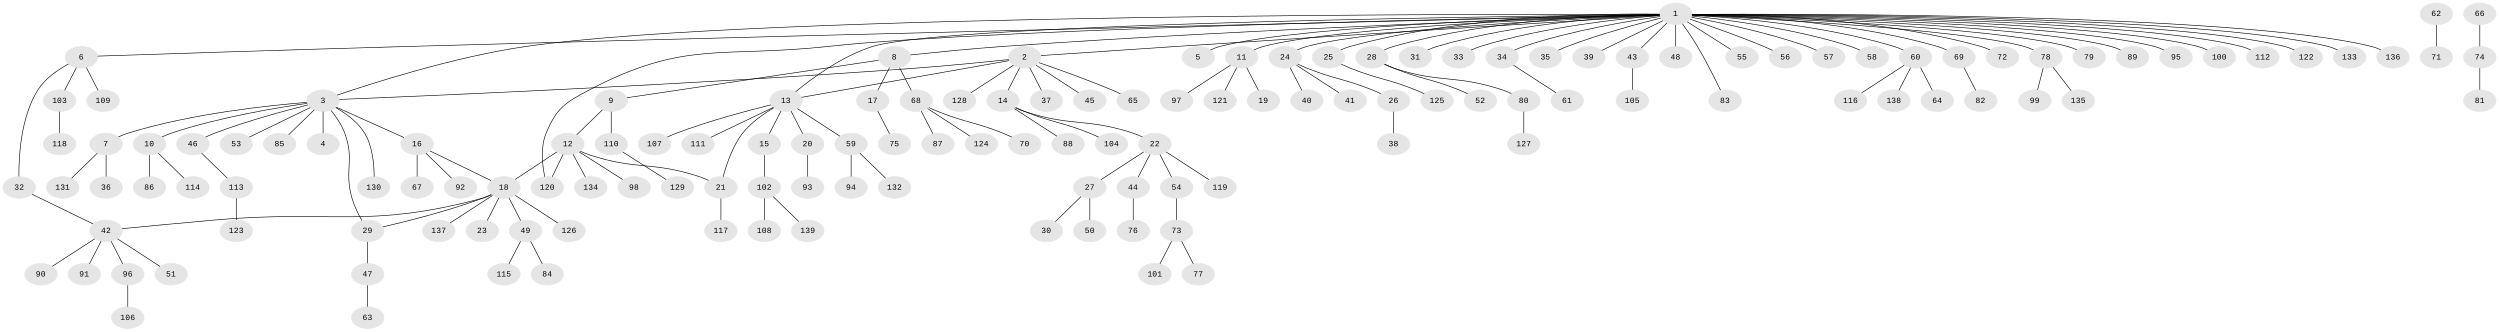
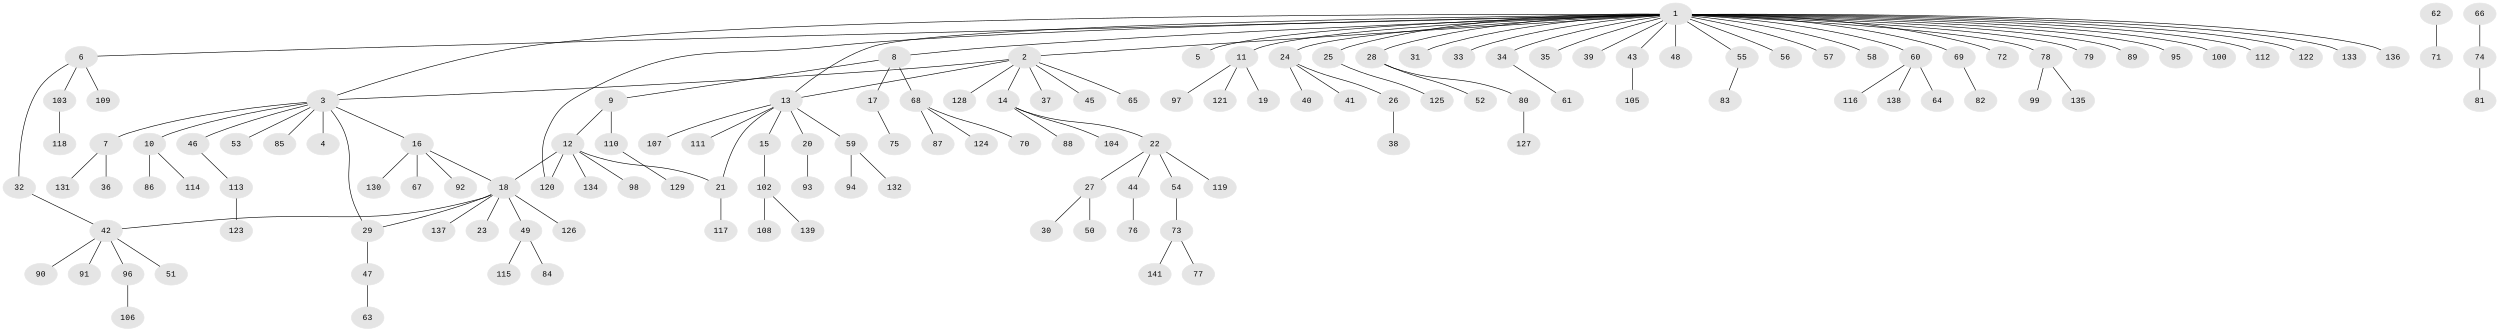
edge "1" -- "83": now "55" -- "83"
edge "3" -- "130": now "16" -- "130"
node "101": label "101" -> "141"
